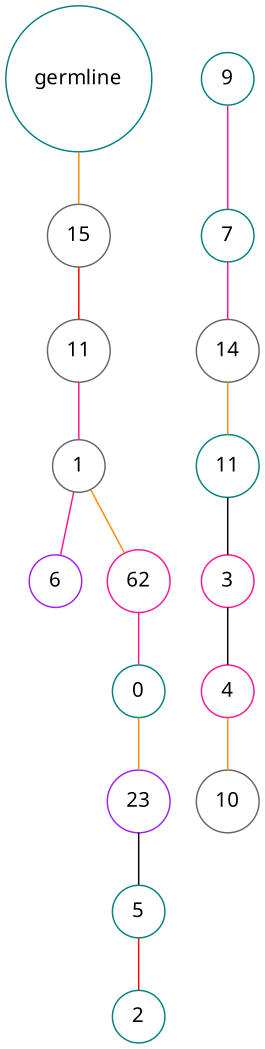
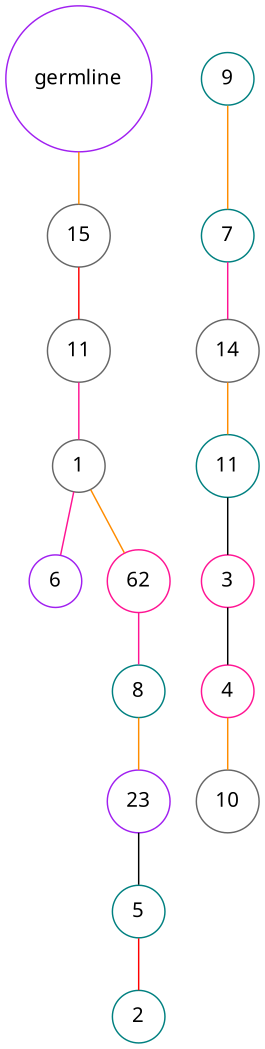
node "germline": color teal -> purple
edge "9" -- "7": color deeppink -> darkorange
node "0": label "0" -> "8"
